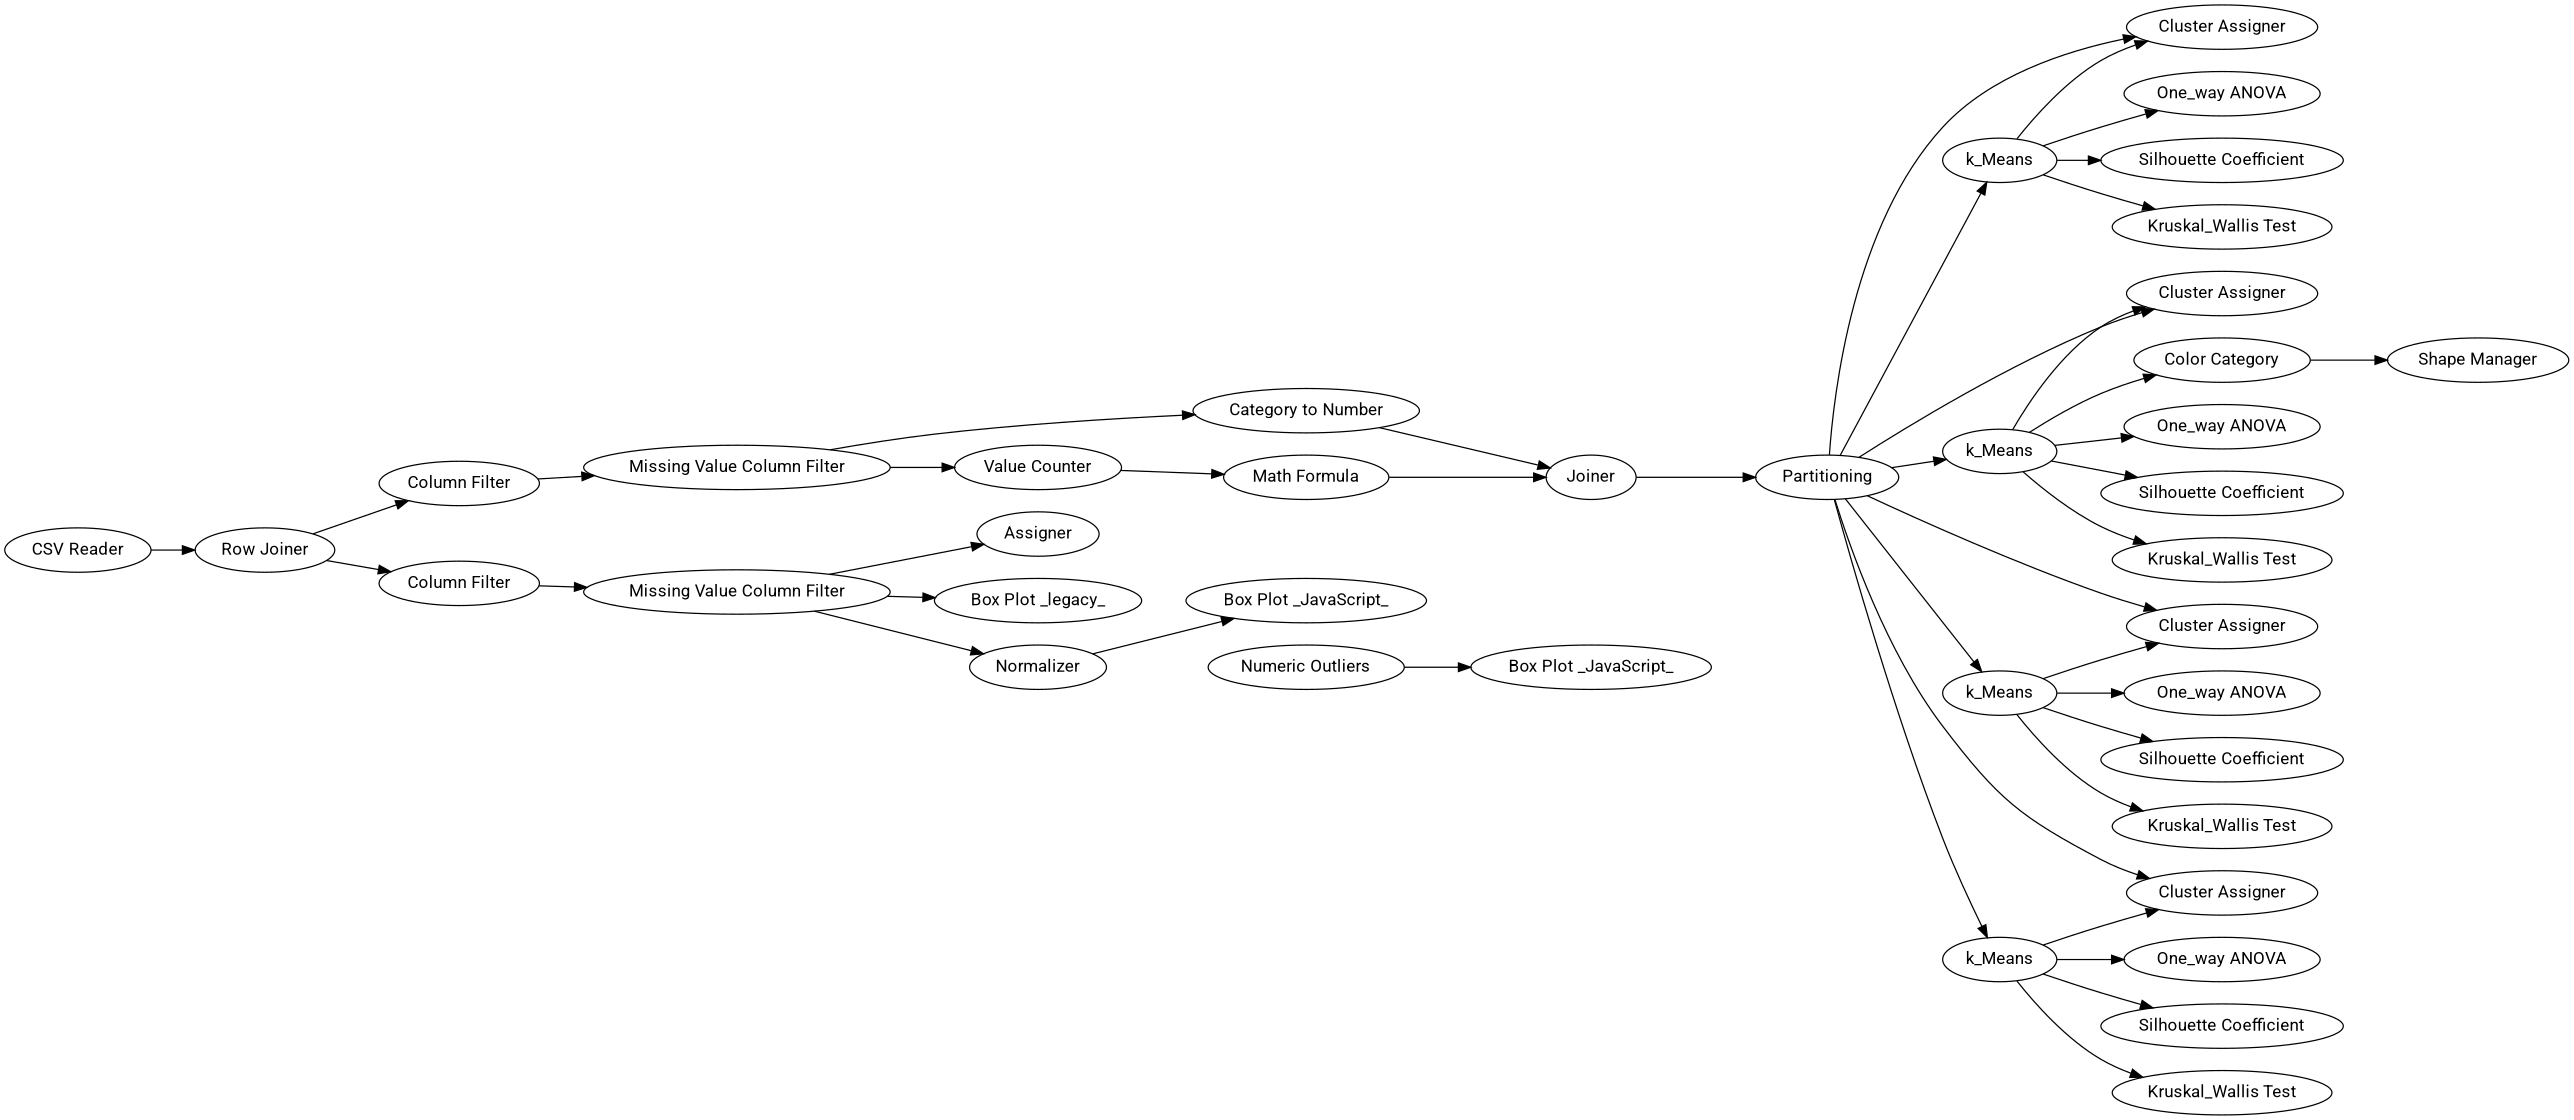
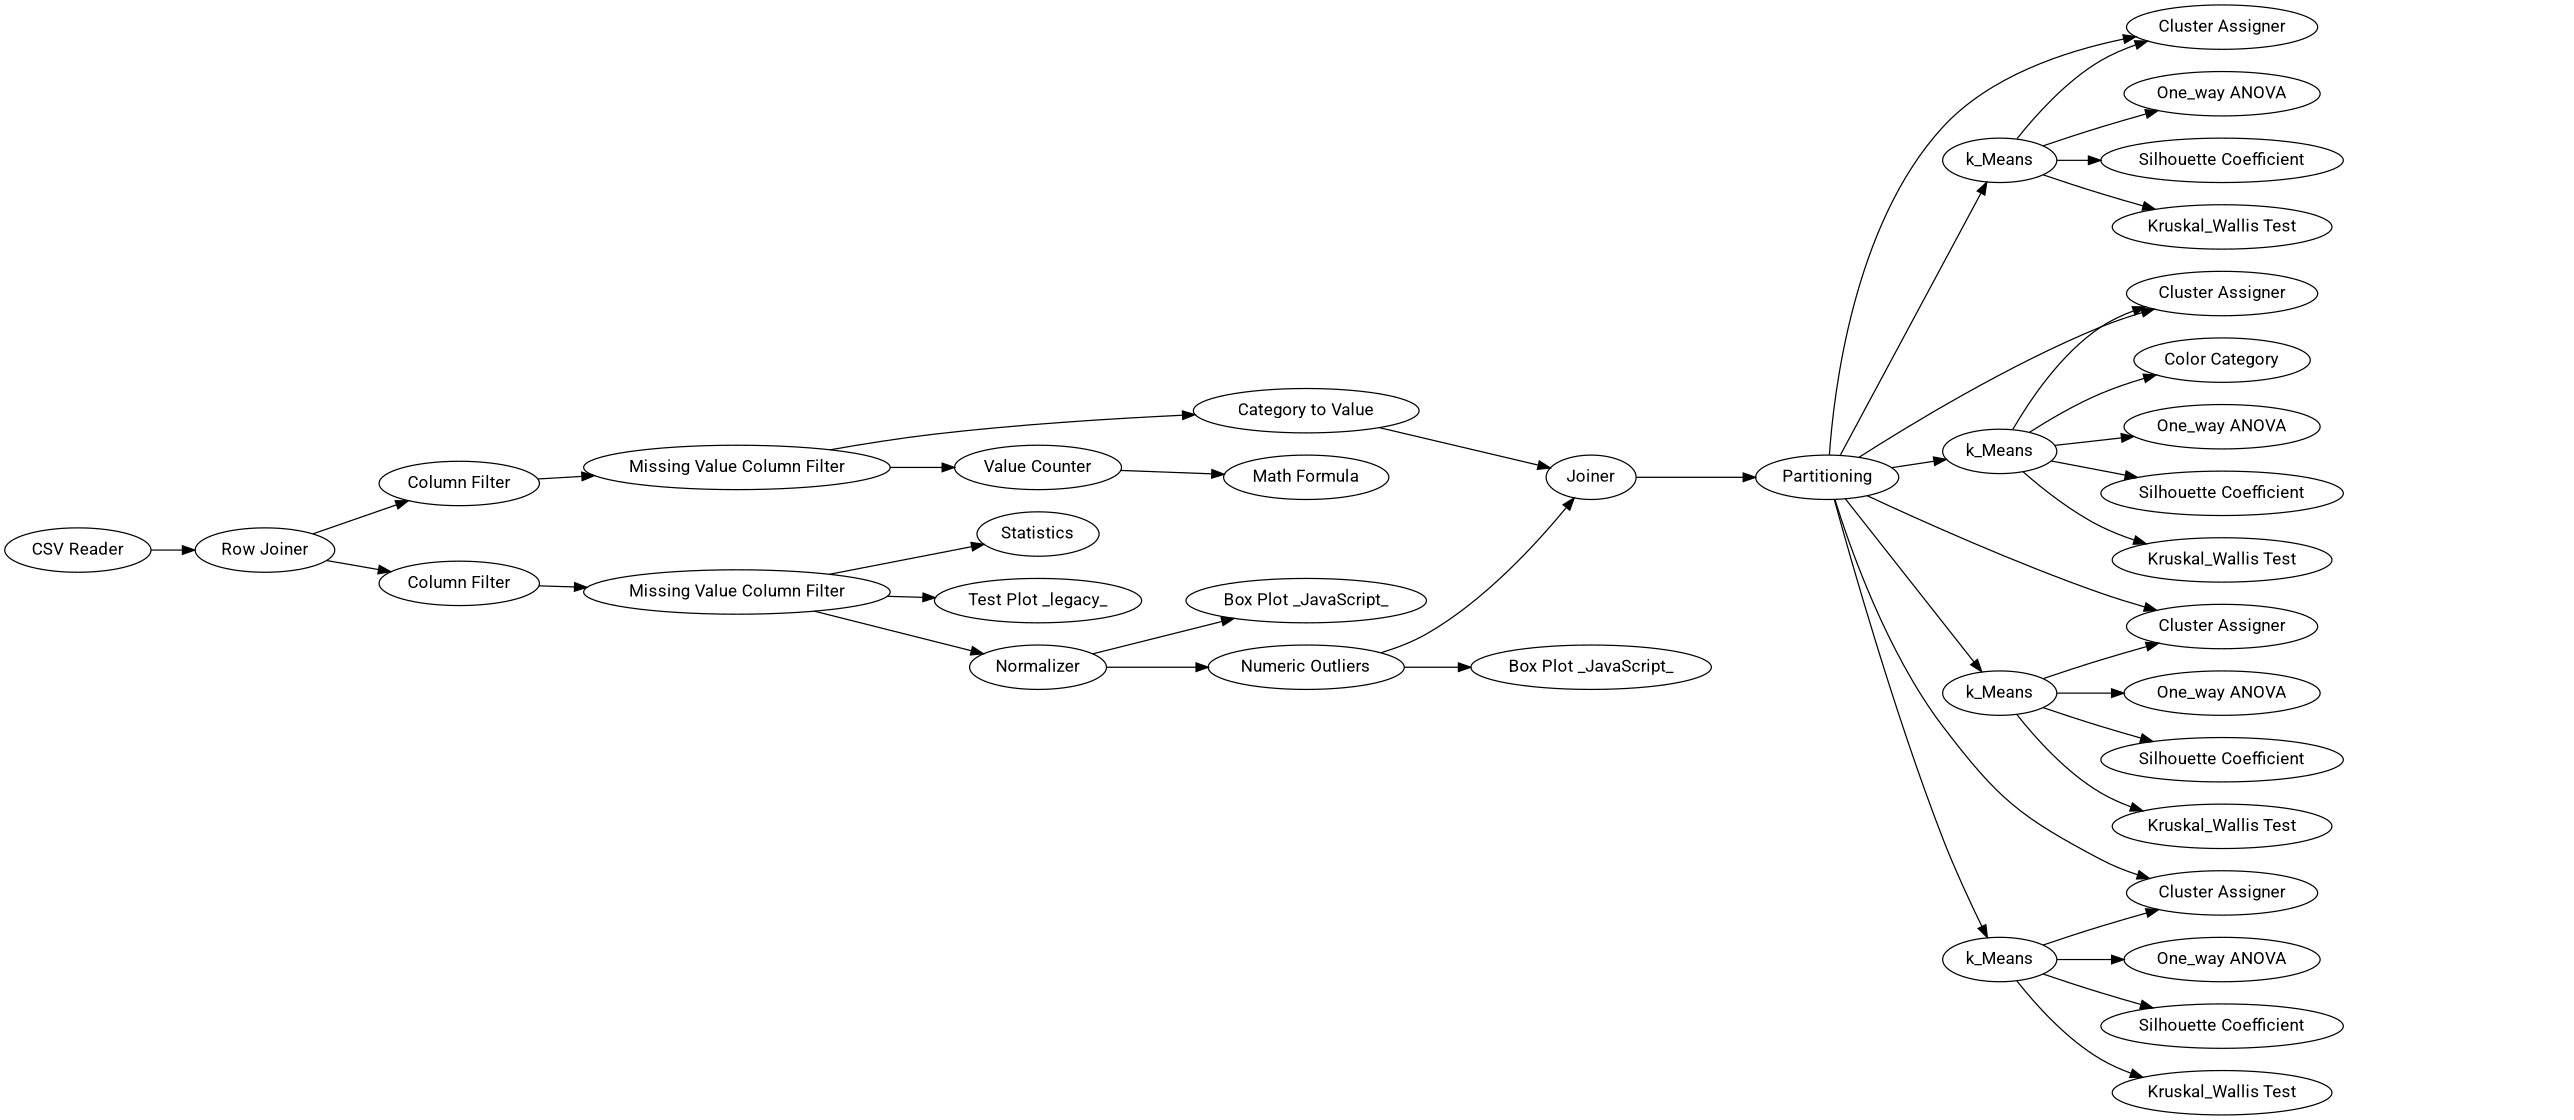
node "Shape Manager": removed
node "Category to Number": label "Category to Number" -> "Category to Value"
edge "Math Formula" -> "Joiner": now "Numeric Outliers" -> "Joiner"
node "Assigner": label "Assigner" -> "Statistics"
node "Box Plot _legacy_": label "Box Plot _legacy_" -> "Test Plot _legacy_"
edge "Normalizer" -> "Numeric Outliers": added
